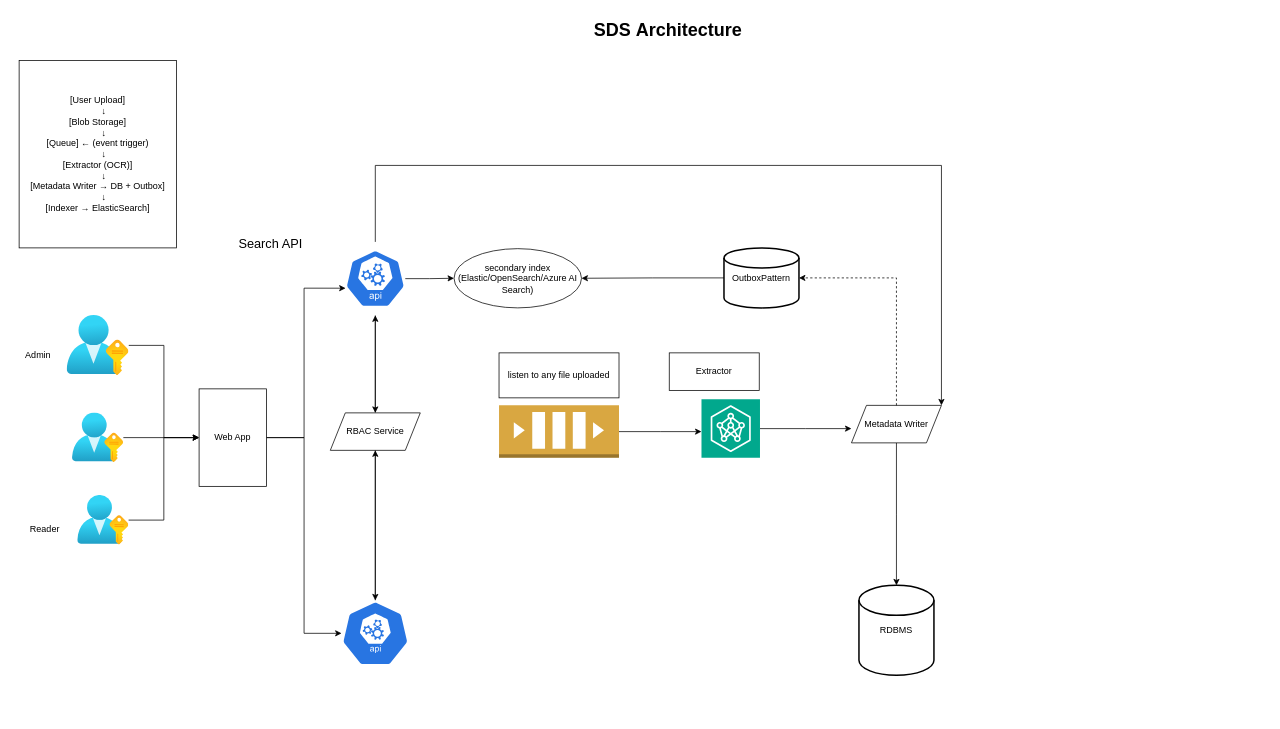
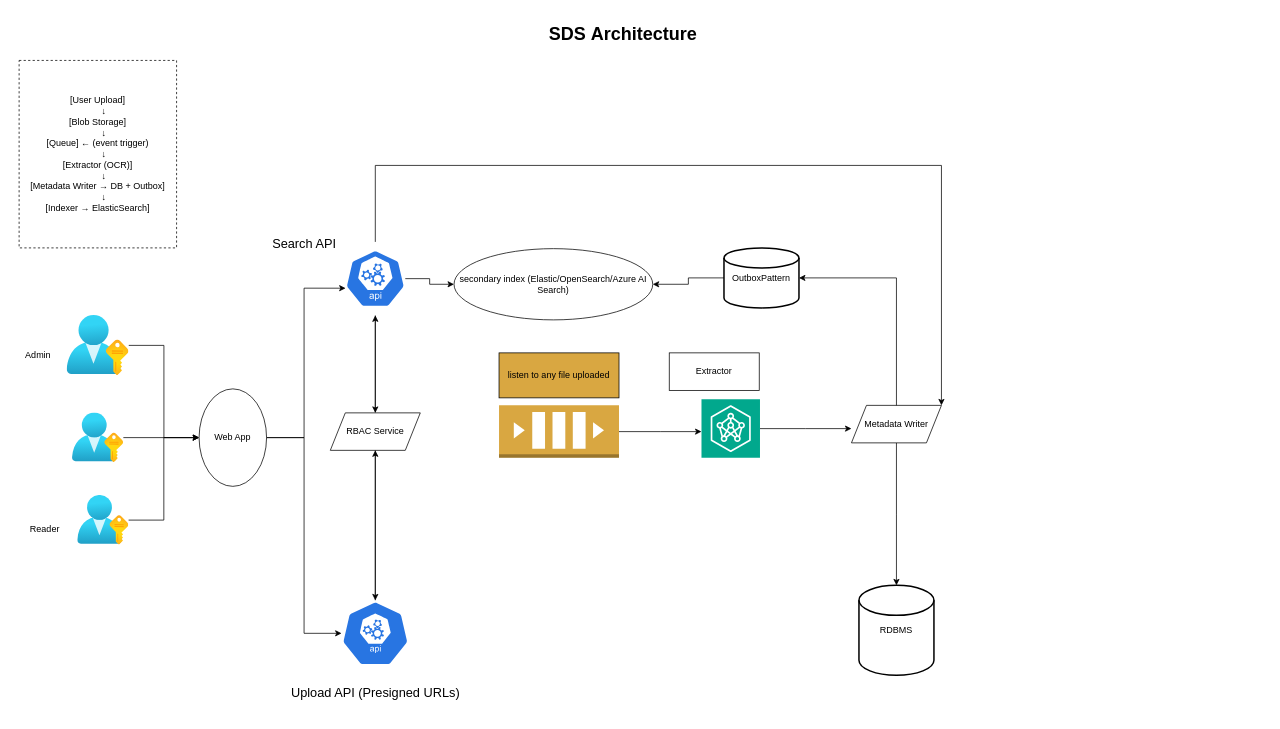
node "SDS Architecture": moved (668, 30) -> (623, 34)
node "[User Upload] ↓ [Blob Storage] ↓ [Queue] ← (event trigger) ↓ [Extractor (OCR)] ↓ [Metadata Writer → DB + Outbox] ↓ [Indexer → ElasticSearch]": style solid -> dashed
node "Search API": moved (270, 244) -> (304, 244)
node "secondary index (Elastic/OpenSearch/Azure AI Search)": size 128x59 -> 199x71
edge "Metadata Writer" -> "OutboxPattern": style dashed -> solid
node "listen to any file uploaded": fillcolor #ffffff -> #d9a741
node "Web App": shape rectangle -> ellipse
node "Upload API (Presigned URLs)": added
